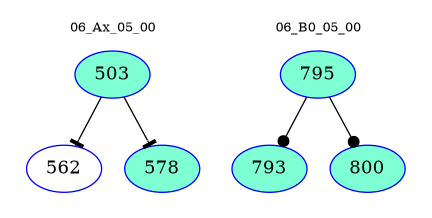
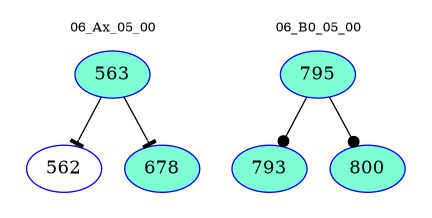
node "503": label "503" -> "563"
node "578": label "578" -> "678"
